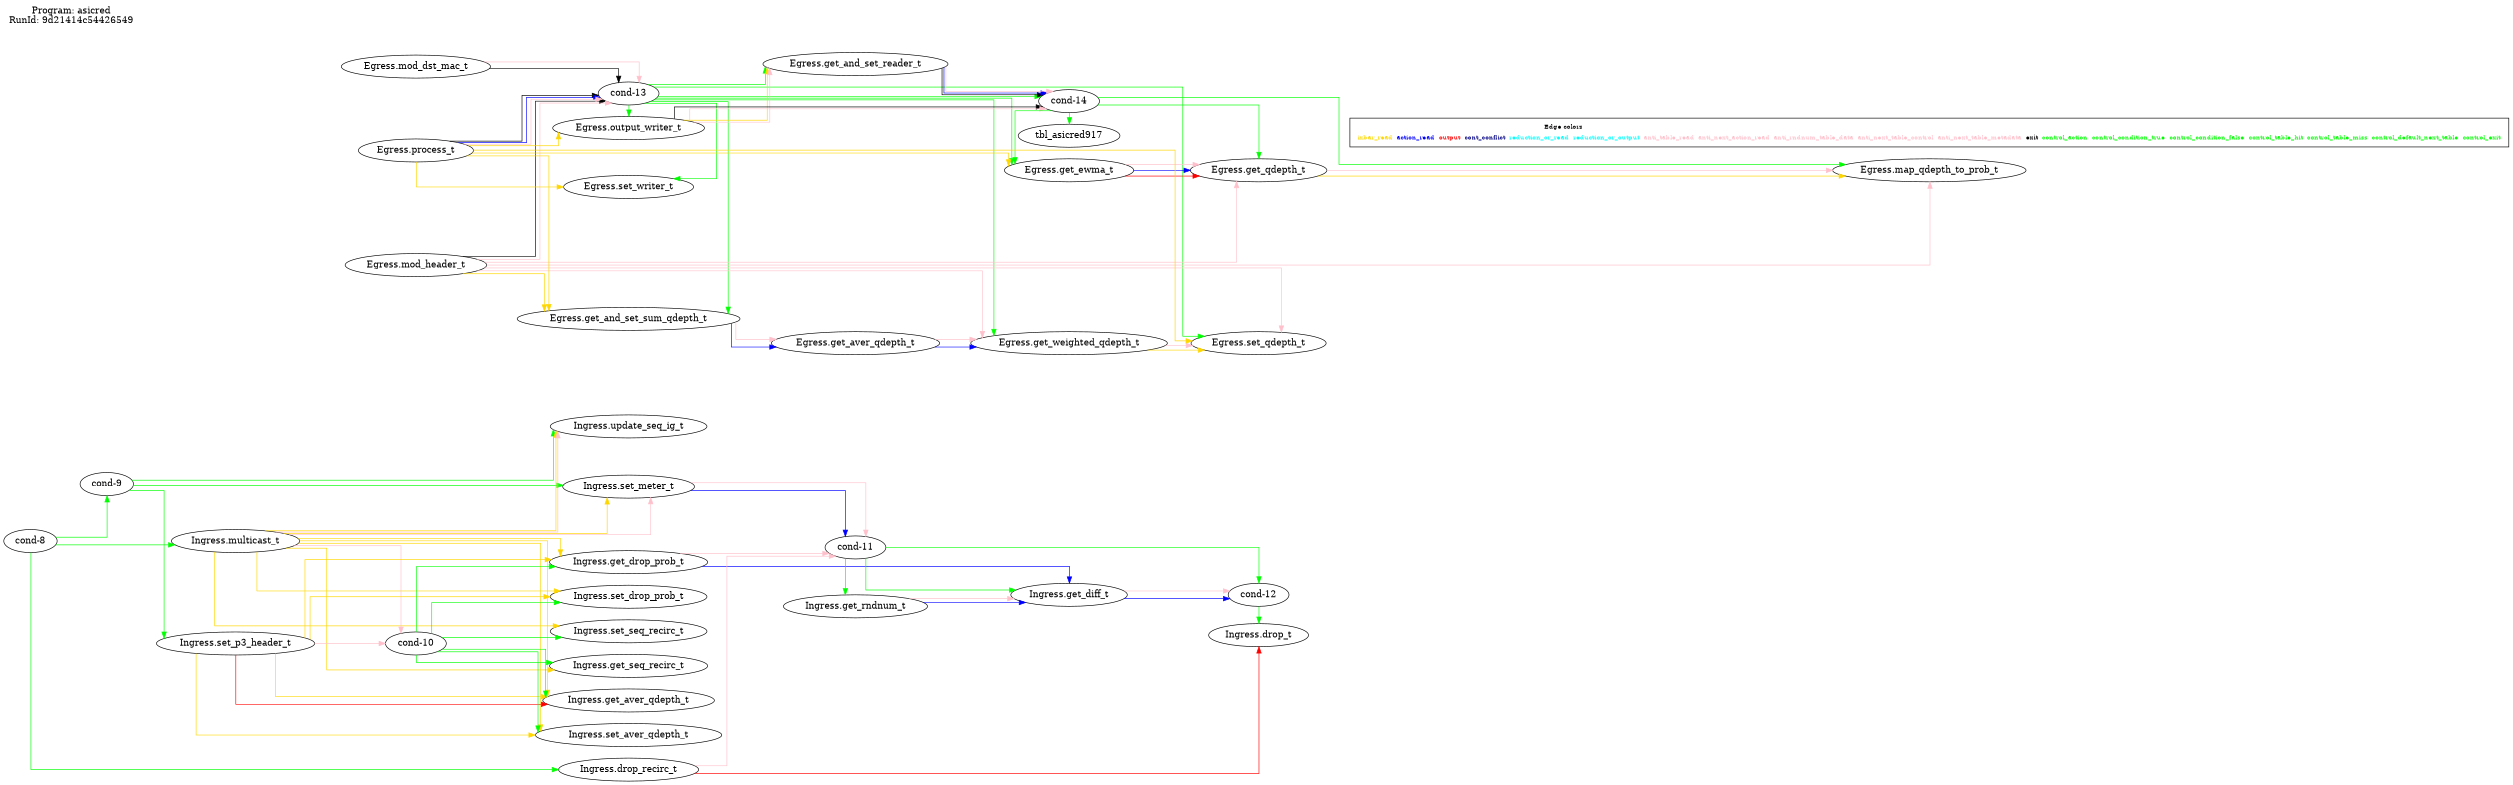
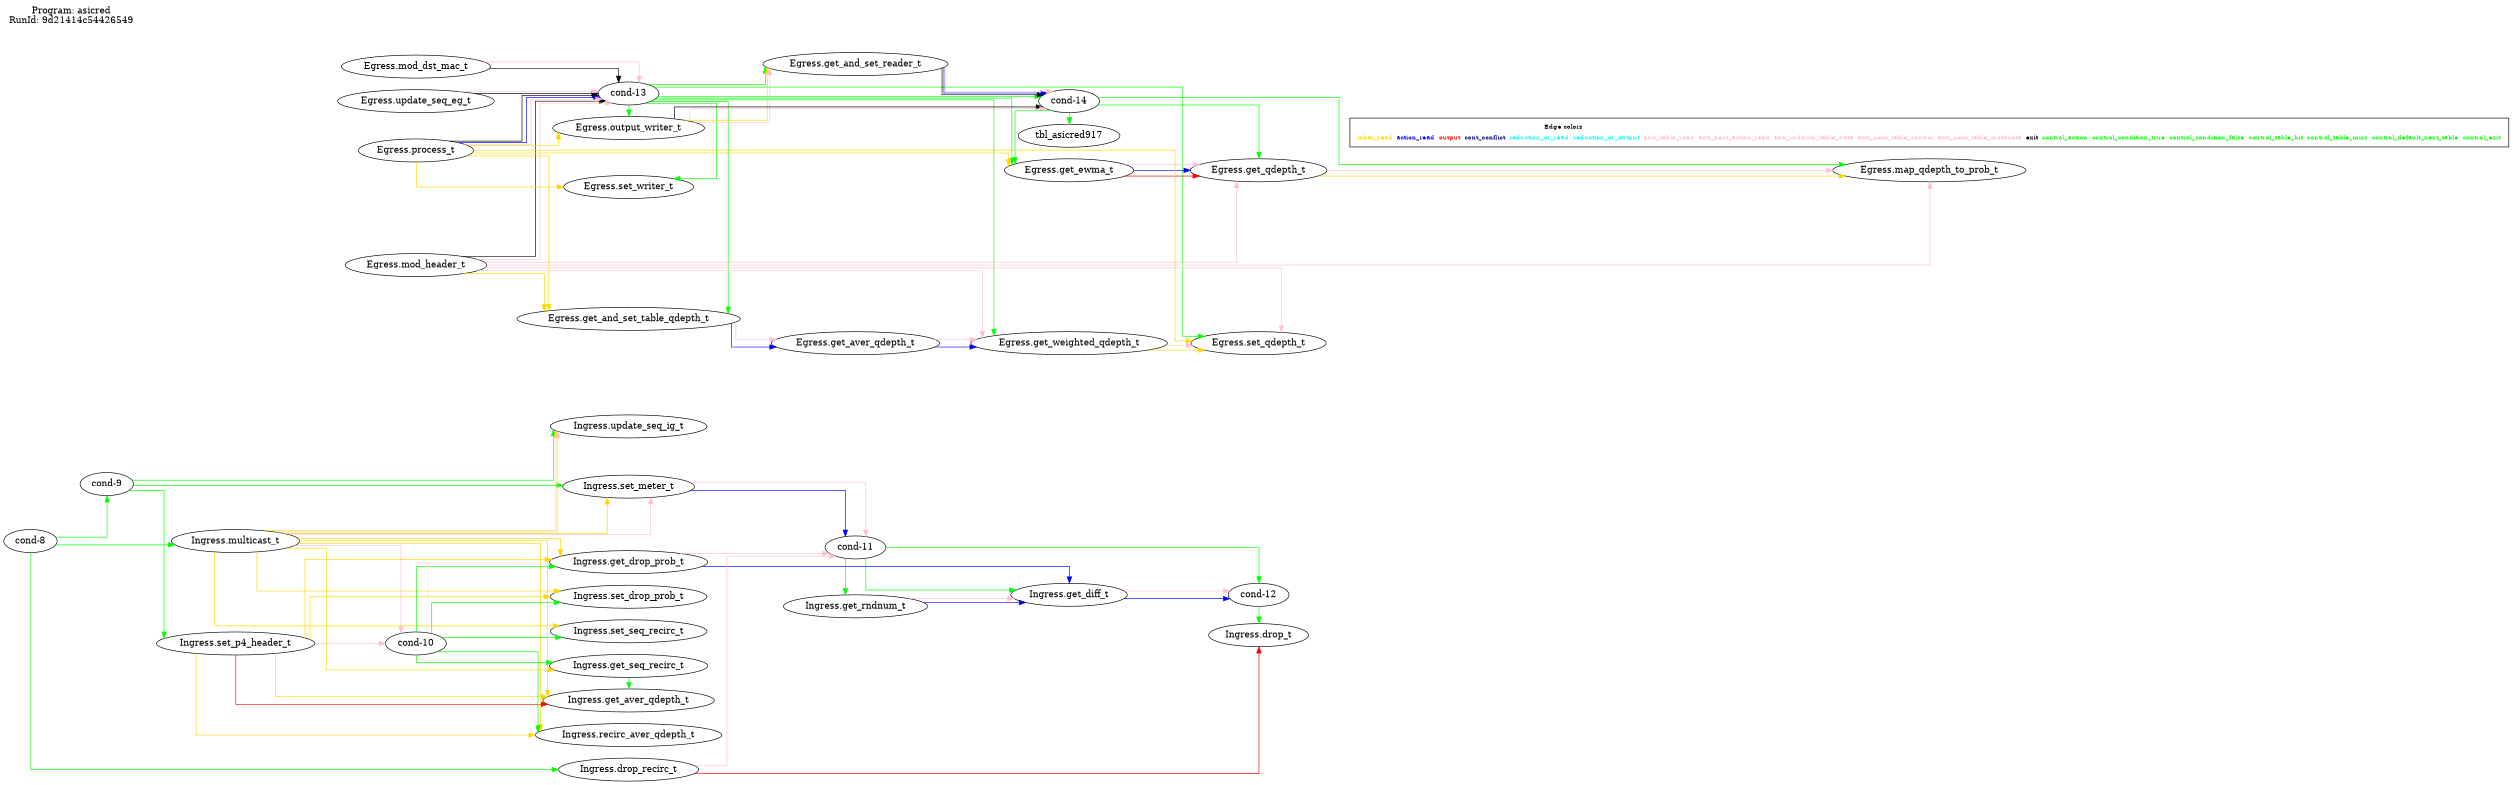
node "Egress.update_seq_eg_t": added
node "Egress.get_and_set_sum_qdepth_t": label "Egress.get_and_set_sum_qdepth_t" -> "Egress.get_and_set_table_qdepth_t"
node "Ingress.set_p3_header_t": label "Ingress.set_p3_header_t" -> "Ingress.set_p4_header_t"
edge "cond-10" -> "Ingress.get_aver_qdepth_t": now "Ingress.get_seq_recirc_t" -> "Ingress.get_aver_qdepth_t"
node "Ingress.set_aver_qdepth_t": label "Ingress.set_aver_qdepth_t" -> "Ingress.recirc_aver_qdepth_t"
